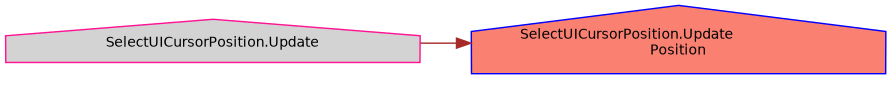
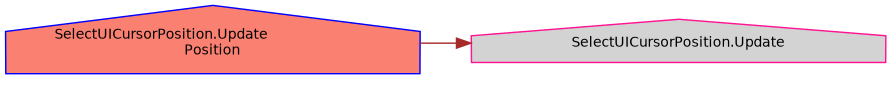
edge "SelectUICursorPosition.Update" -> "SelectUICursorPosition.Update Position": reversed
